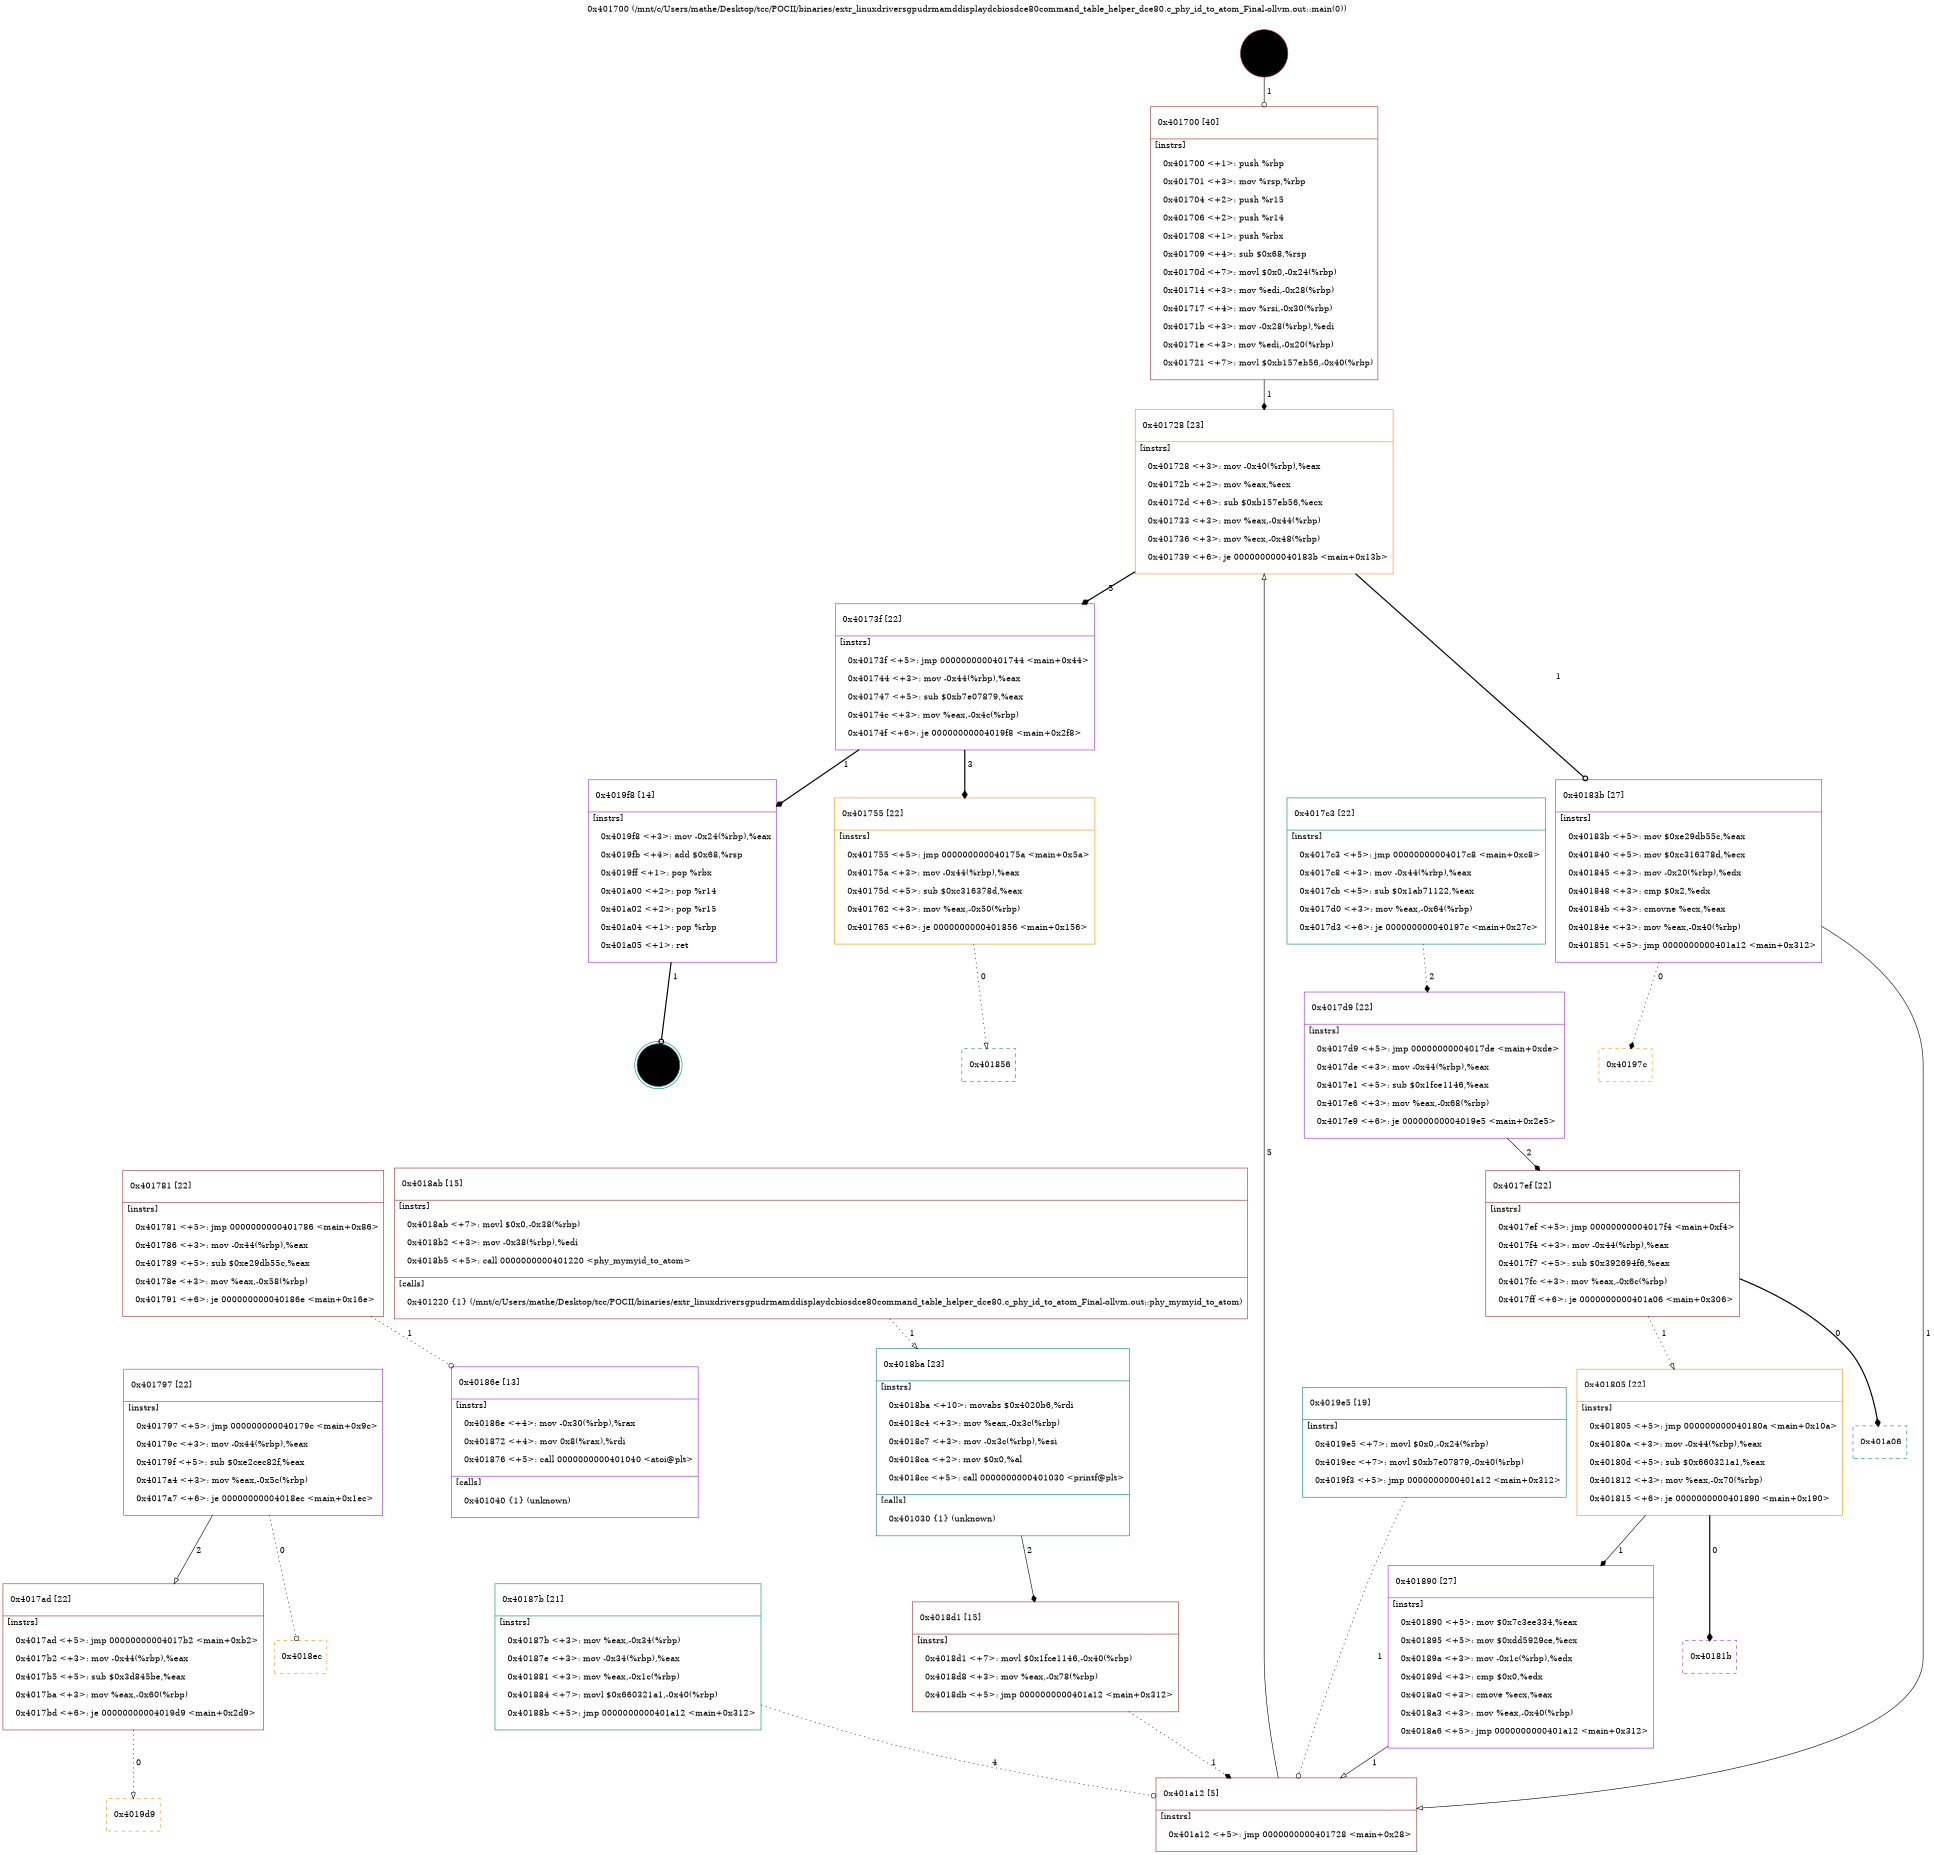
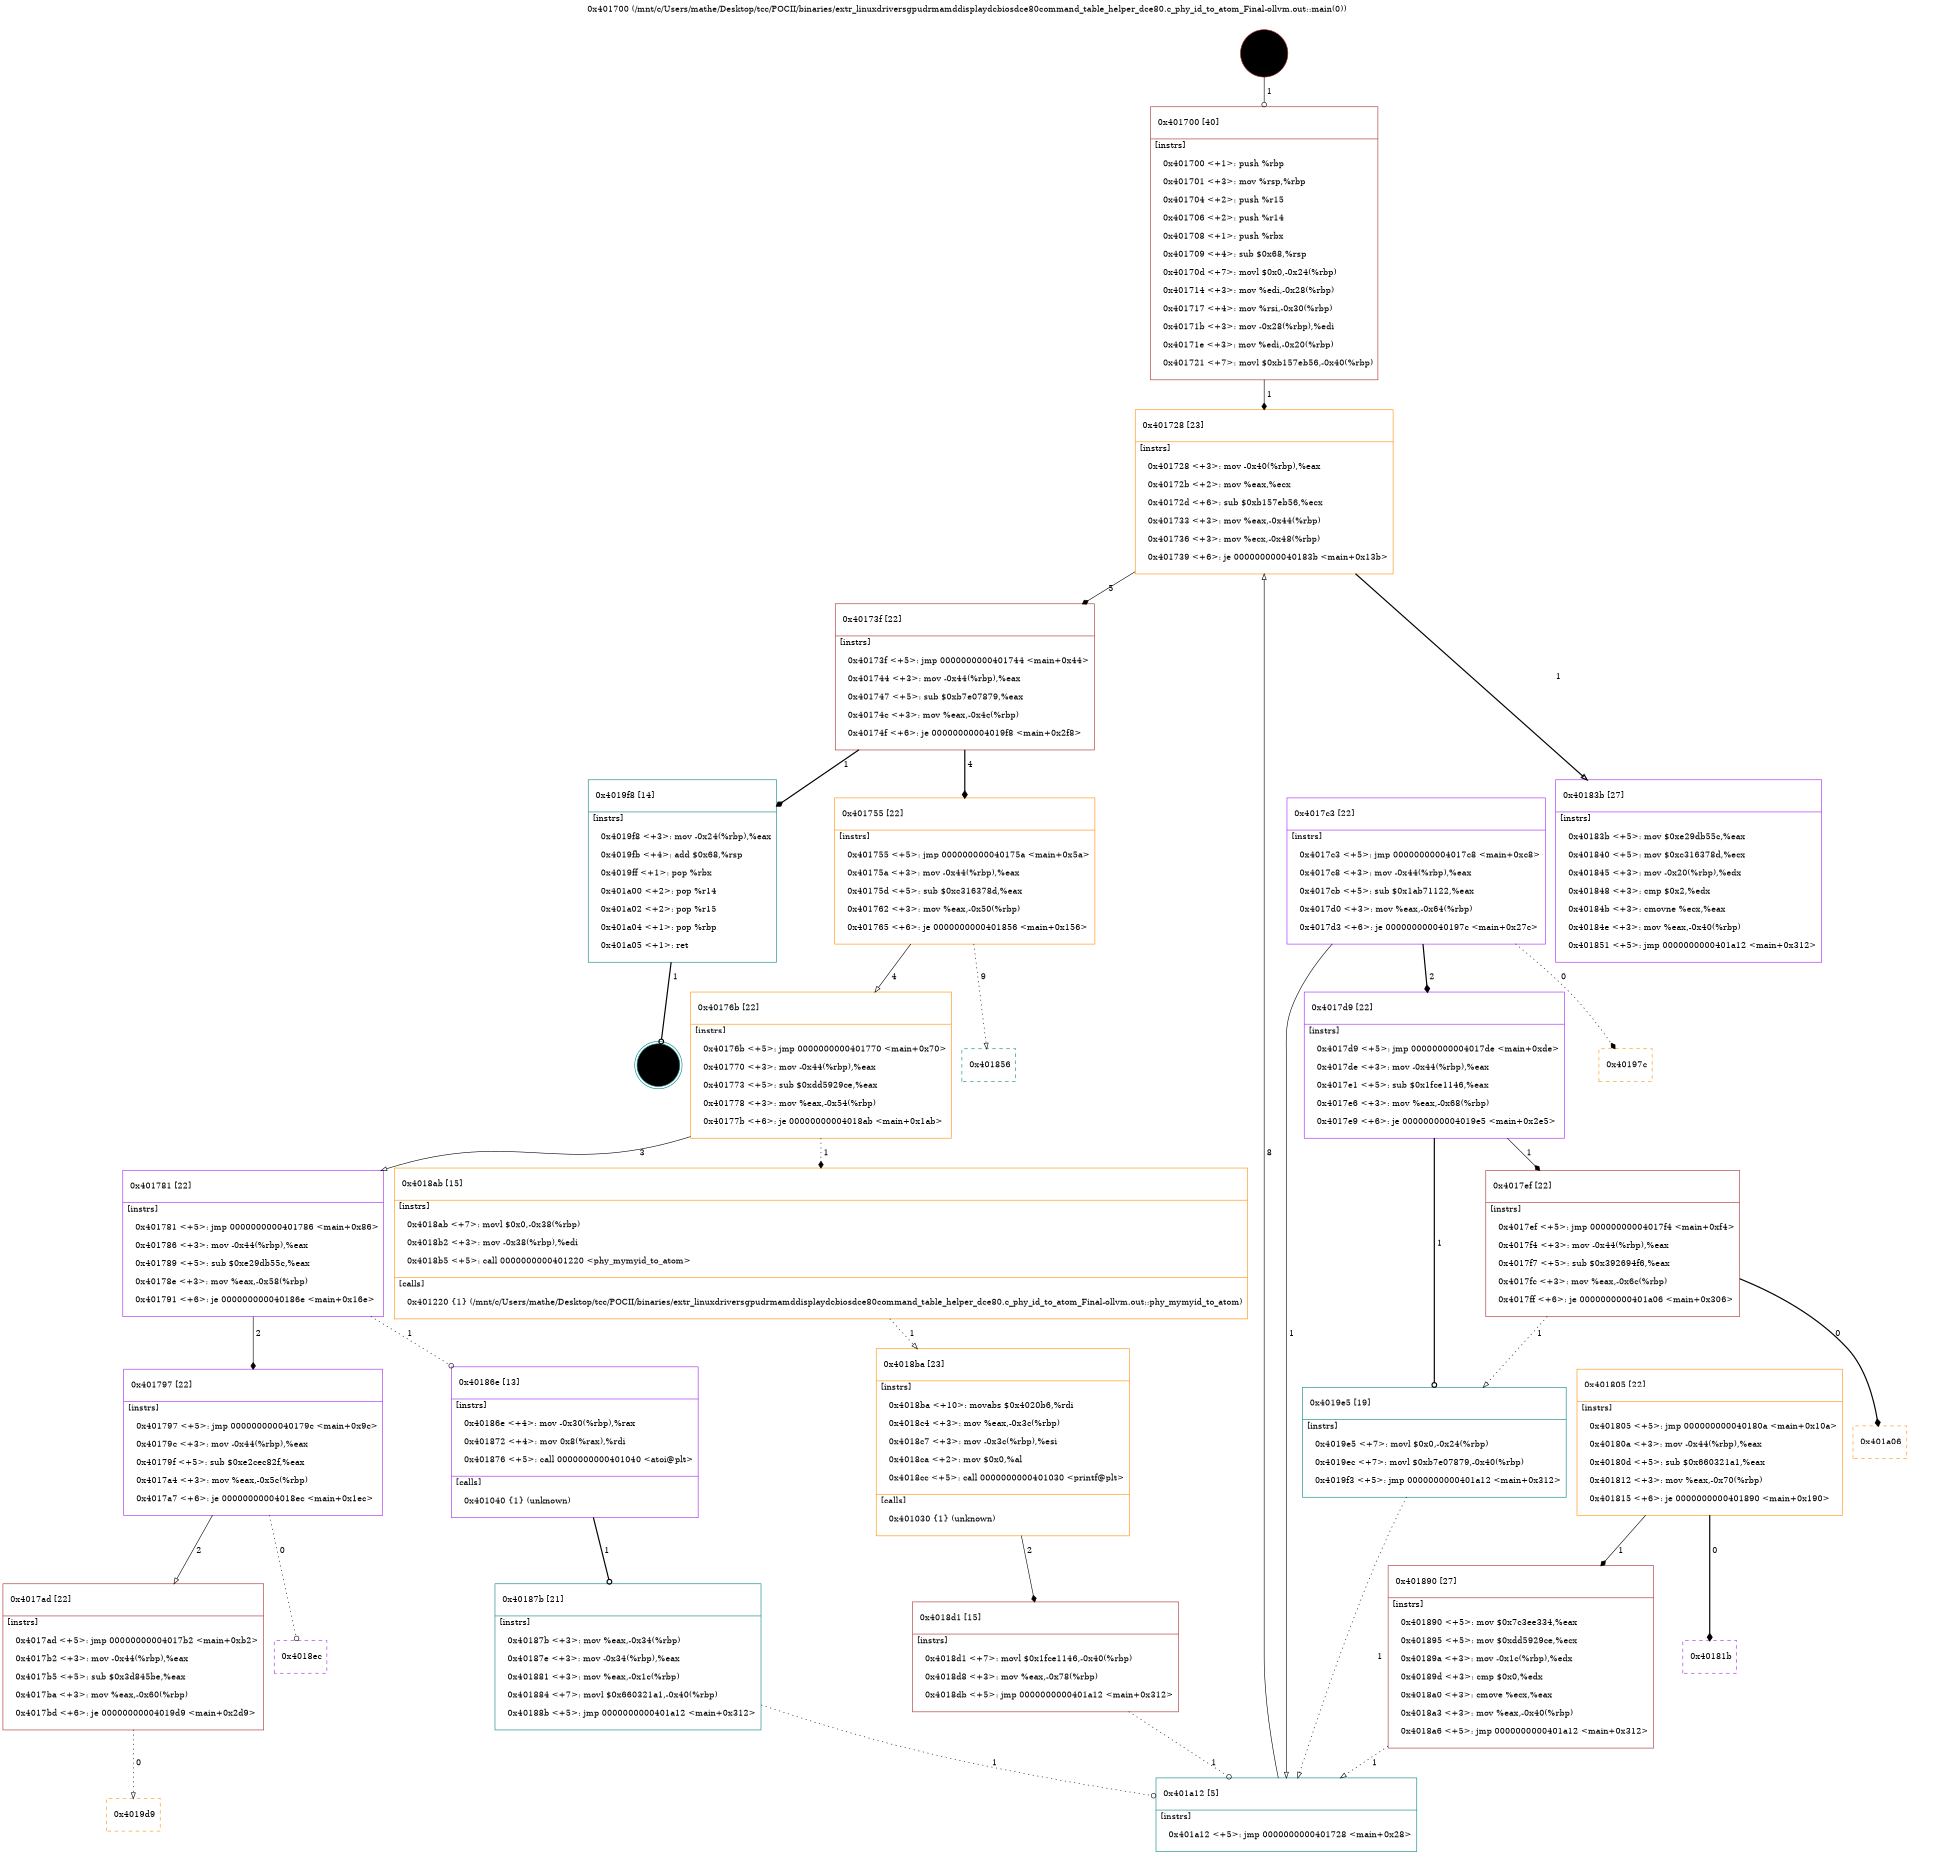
edge "0x401728 [23]" -> "0x40173f [22]": style bold -> solid
edge "0x401728 [23]" -> "0x40183b [27]": arrowhead odot -> onormal
node "0x40173f [22]": color purple -> brown
edge "0x40173f [22]" -> "0x401755 [22]": label " 3" -> " 4"
node "0x4019f8 [14]": color purple -> teal
node "0x4017c3 [22]": color teal -> purple
edge "0x4017c3 [22]" -> "0x4017d9 [22]": style dotted -> bold
edge "0x401755 [22]" -> "0x401856": label " 0" -> " 9"
edge "0x40183b [27]" -> "0x40197c": now "0x4017c3 [22]" -> "0x40197c"
node "0x40176b [22]": added
edge "0x401a12 [5]" -> "0x401728 [23]": label " 5" -> " 8"
edge "0x4017d9 [22]" -> "0x4017ef [22]": label " 2" -> " 1"
node "0x401781 [22]": color brown -> purple
node "0x4018ab [15]": color brown -> darkorange
edge "0x4017d9 [22]" -> "0x4019e5 [19]": added, label "1"
edge "0x401781 [22]" -> "0x401797 [22]": added, label "2"
edge "0x4017ef [22]" -> "0x401805 [22]": now "0x4017ef [22]" -> "0x4019e5 [19]"
node "0x4018ba [23]": color teal -> darkorange
node "0x401a06": color teal -> darkorange
edge "0x40183b [27]" -> "0x401a12 [5]": now "0x4017c3 [22]" -> "0x401a12 [5]"
edge "0x40186e [13]" -> "0x40187b [21]": added, label "1"
edge "0x4019e5 [19]" -> "0x401a12 [5]": arrowhead odot -> onormal
node "0x4018ec": color darkorange -> purple
node "0x401890 [27]": color purple -> brown
edge "0x4018d1 [15]" -> "0x401a12 [5]": arrowhead diamond -> odot
edge "0x401890 [27]" -> "0x401a12 [5]": style solid -> dotted
edge "0x40187b [21]" -> "0x401a12 [5]": label " 4" -> " 1"
node "0x401a12 [5]": color brown -> teal
